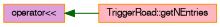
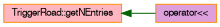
edge "TriggerRoad::getNEntries" -> "operator<<": reversed
